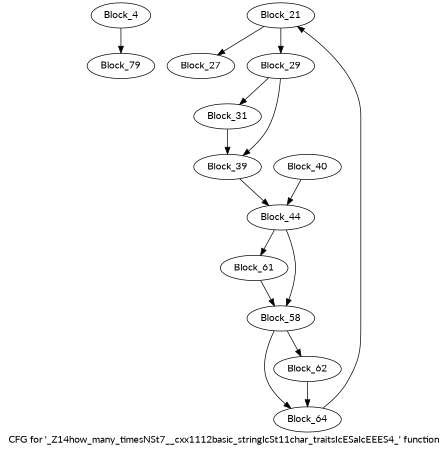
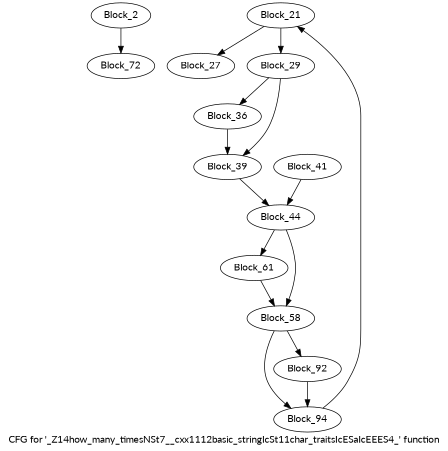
node "Block_4": label "Block_4" -> "Block_2"
node "Block_79": label "Block_79" -> "Block_72"
node "Block_31": label "Block_31" -> "Block_36"
node "Block_40": label "Block_40" -> "Block_41"
node "Block_62": label "Block_62" -> "Block_92"
node "Block_64": label "Block_64" -> "Block_94"
